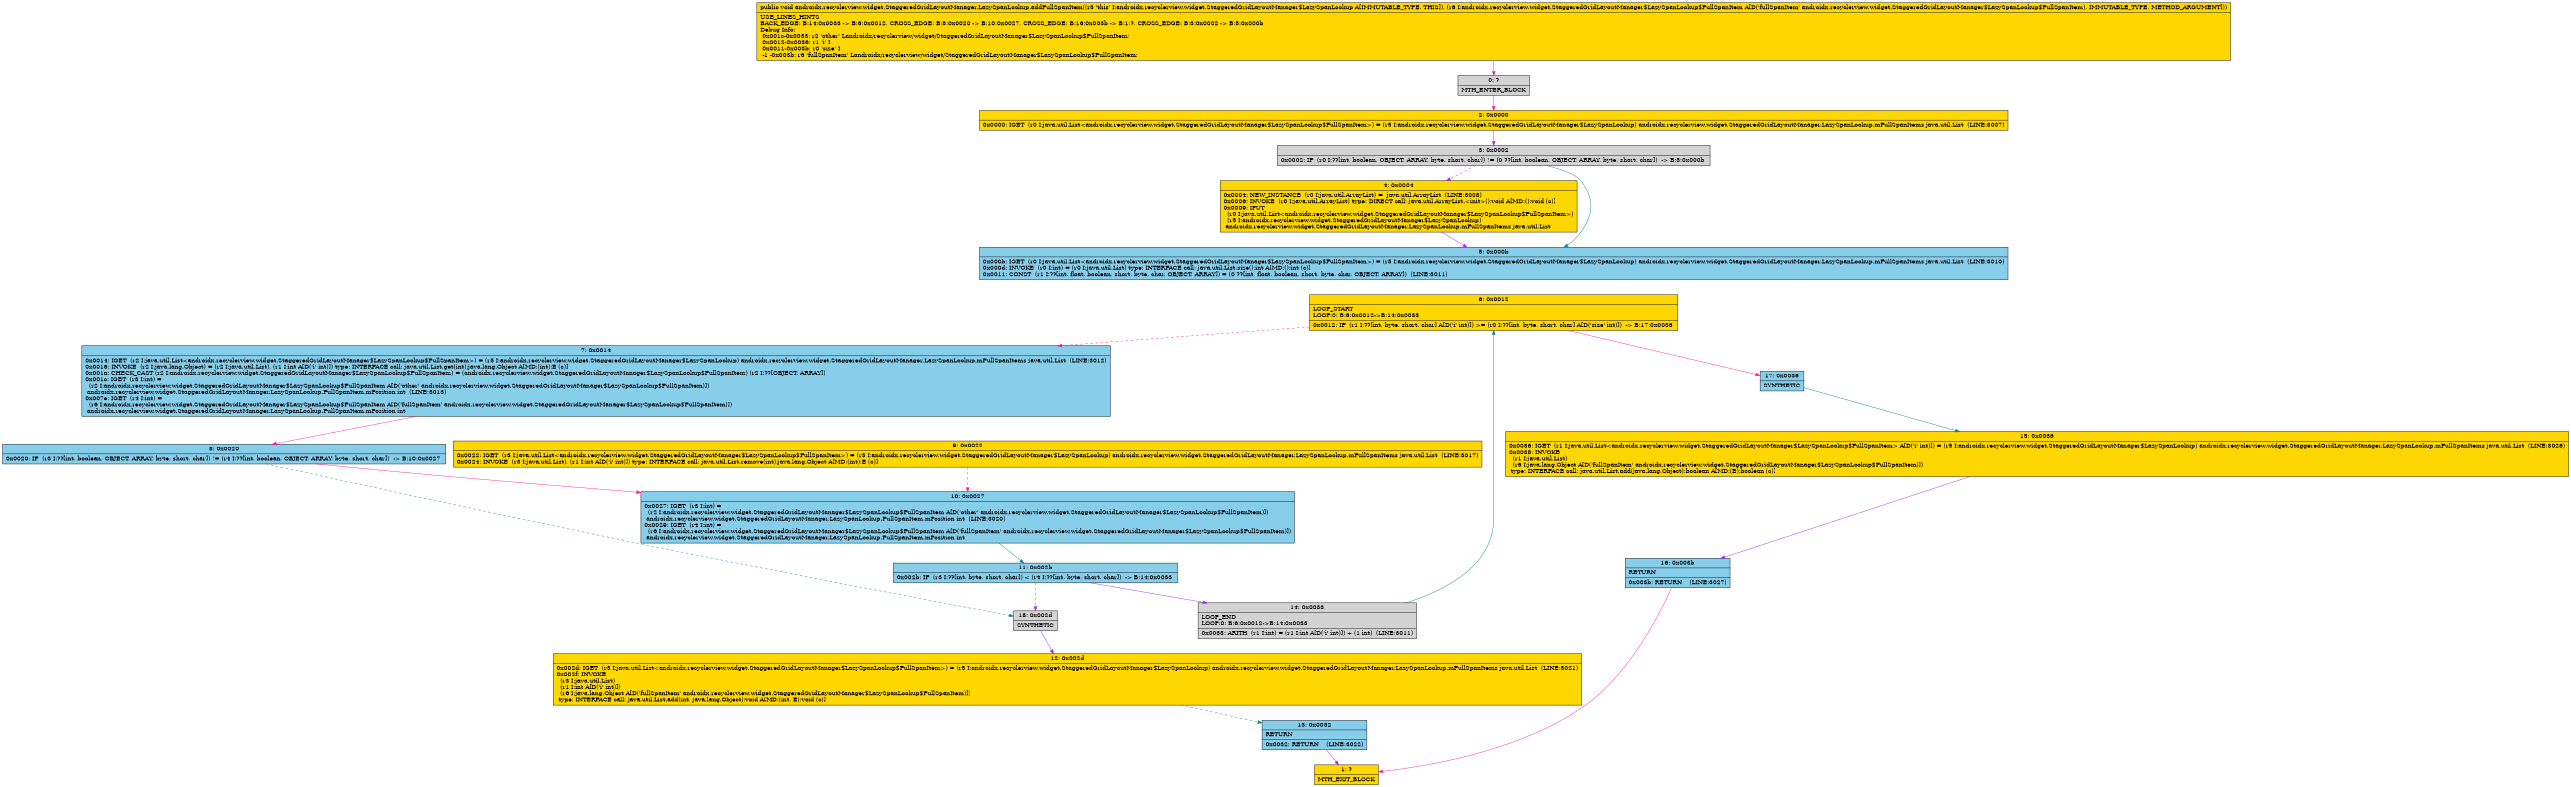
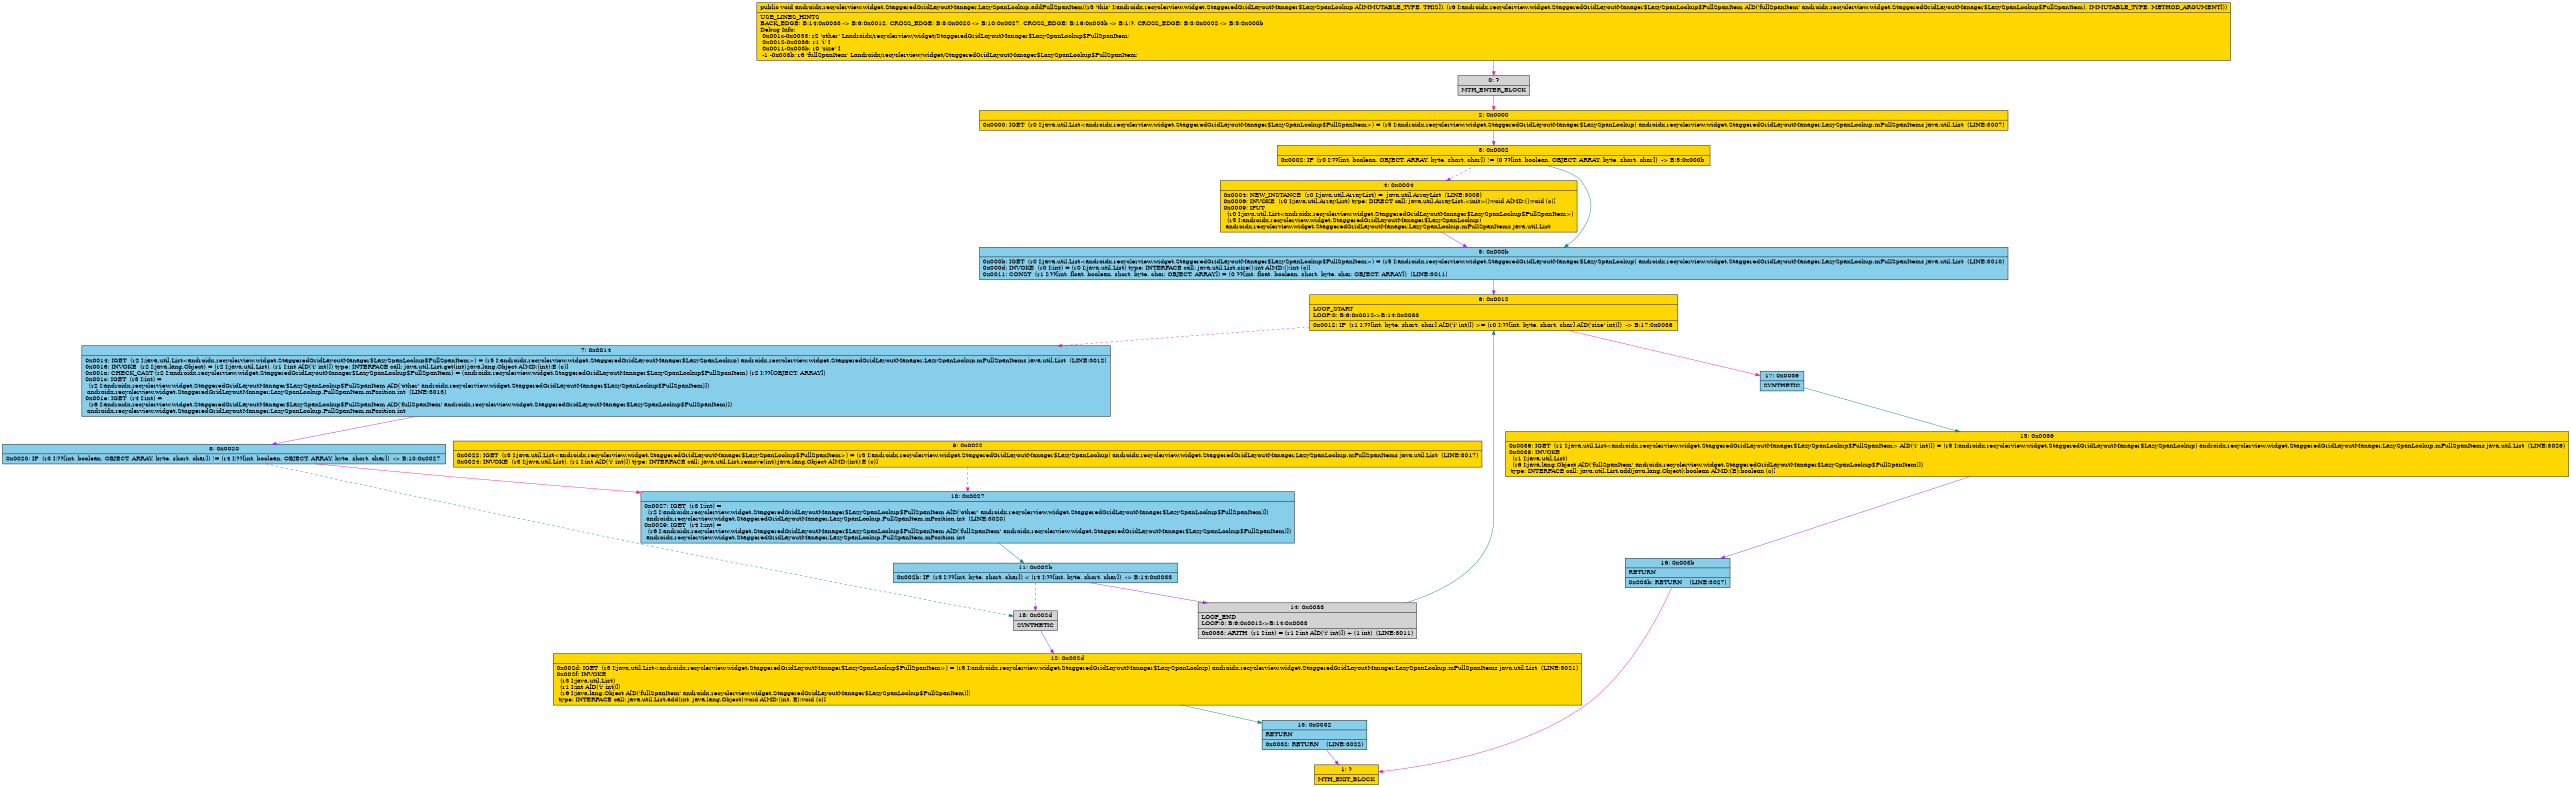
node "3: 0x0002": fillcolor lightgrey -> gold
edge "5: 0x000b" -> "6: 0x0012": added
node "7: 0x0014": text "0x007e: IGET  (r4 I:int) =" -> "0x001e: IGET  (r4 I:int) ="
edge "7: 0x0014" -> "8: 0x0020": color deeppink -> purple
edge "12: 0x002d" -> "13: 0x0032": style dashed -> solid
